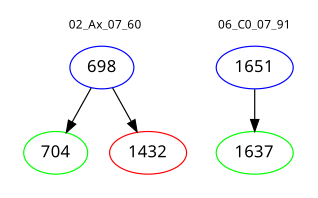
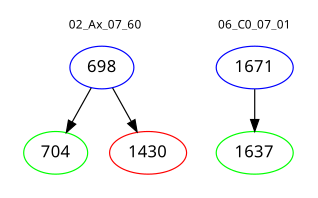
cluster "06_C0_07_91": label "06_C0_07_91" -> "06_C0_07_01"
node "1651": label "1651" -> "1671"
node "1432": label "1432" -> "1430"
